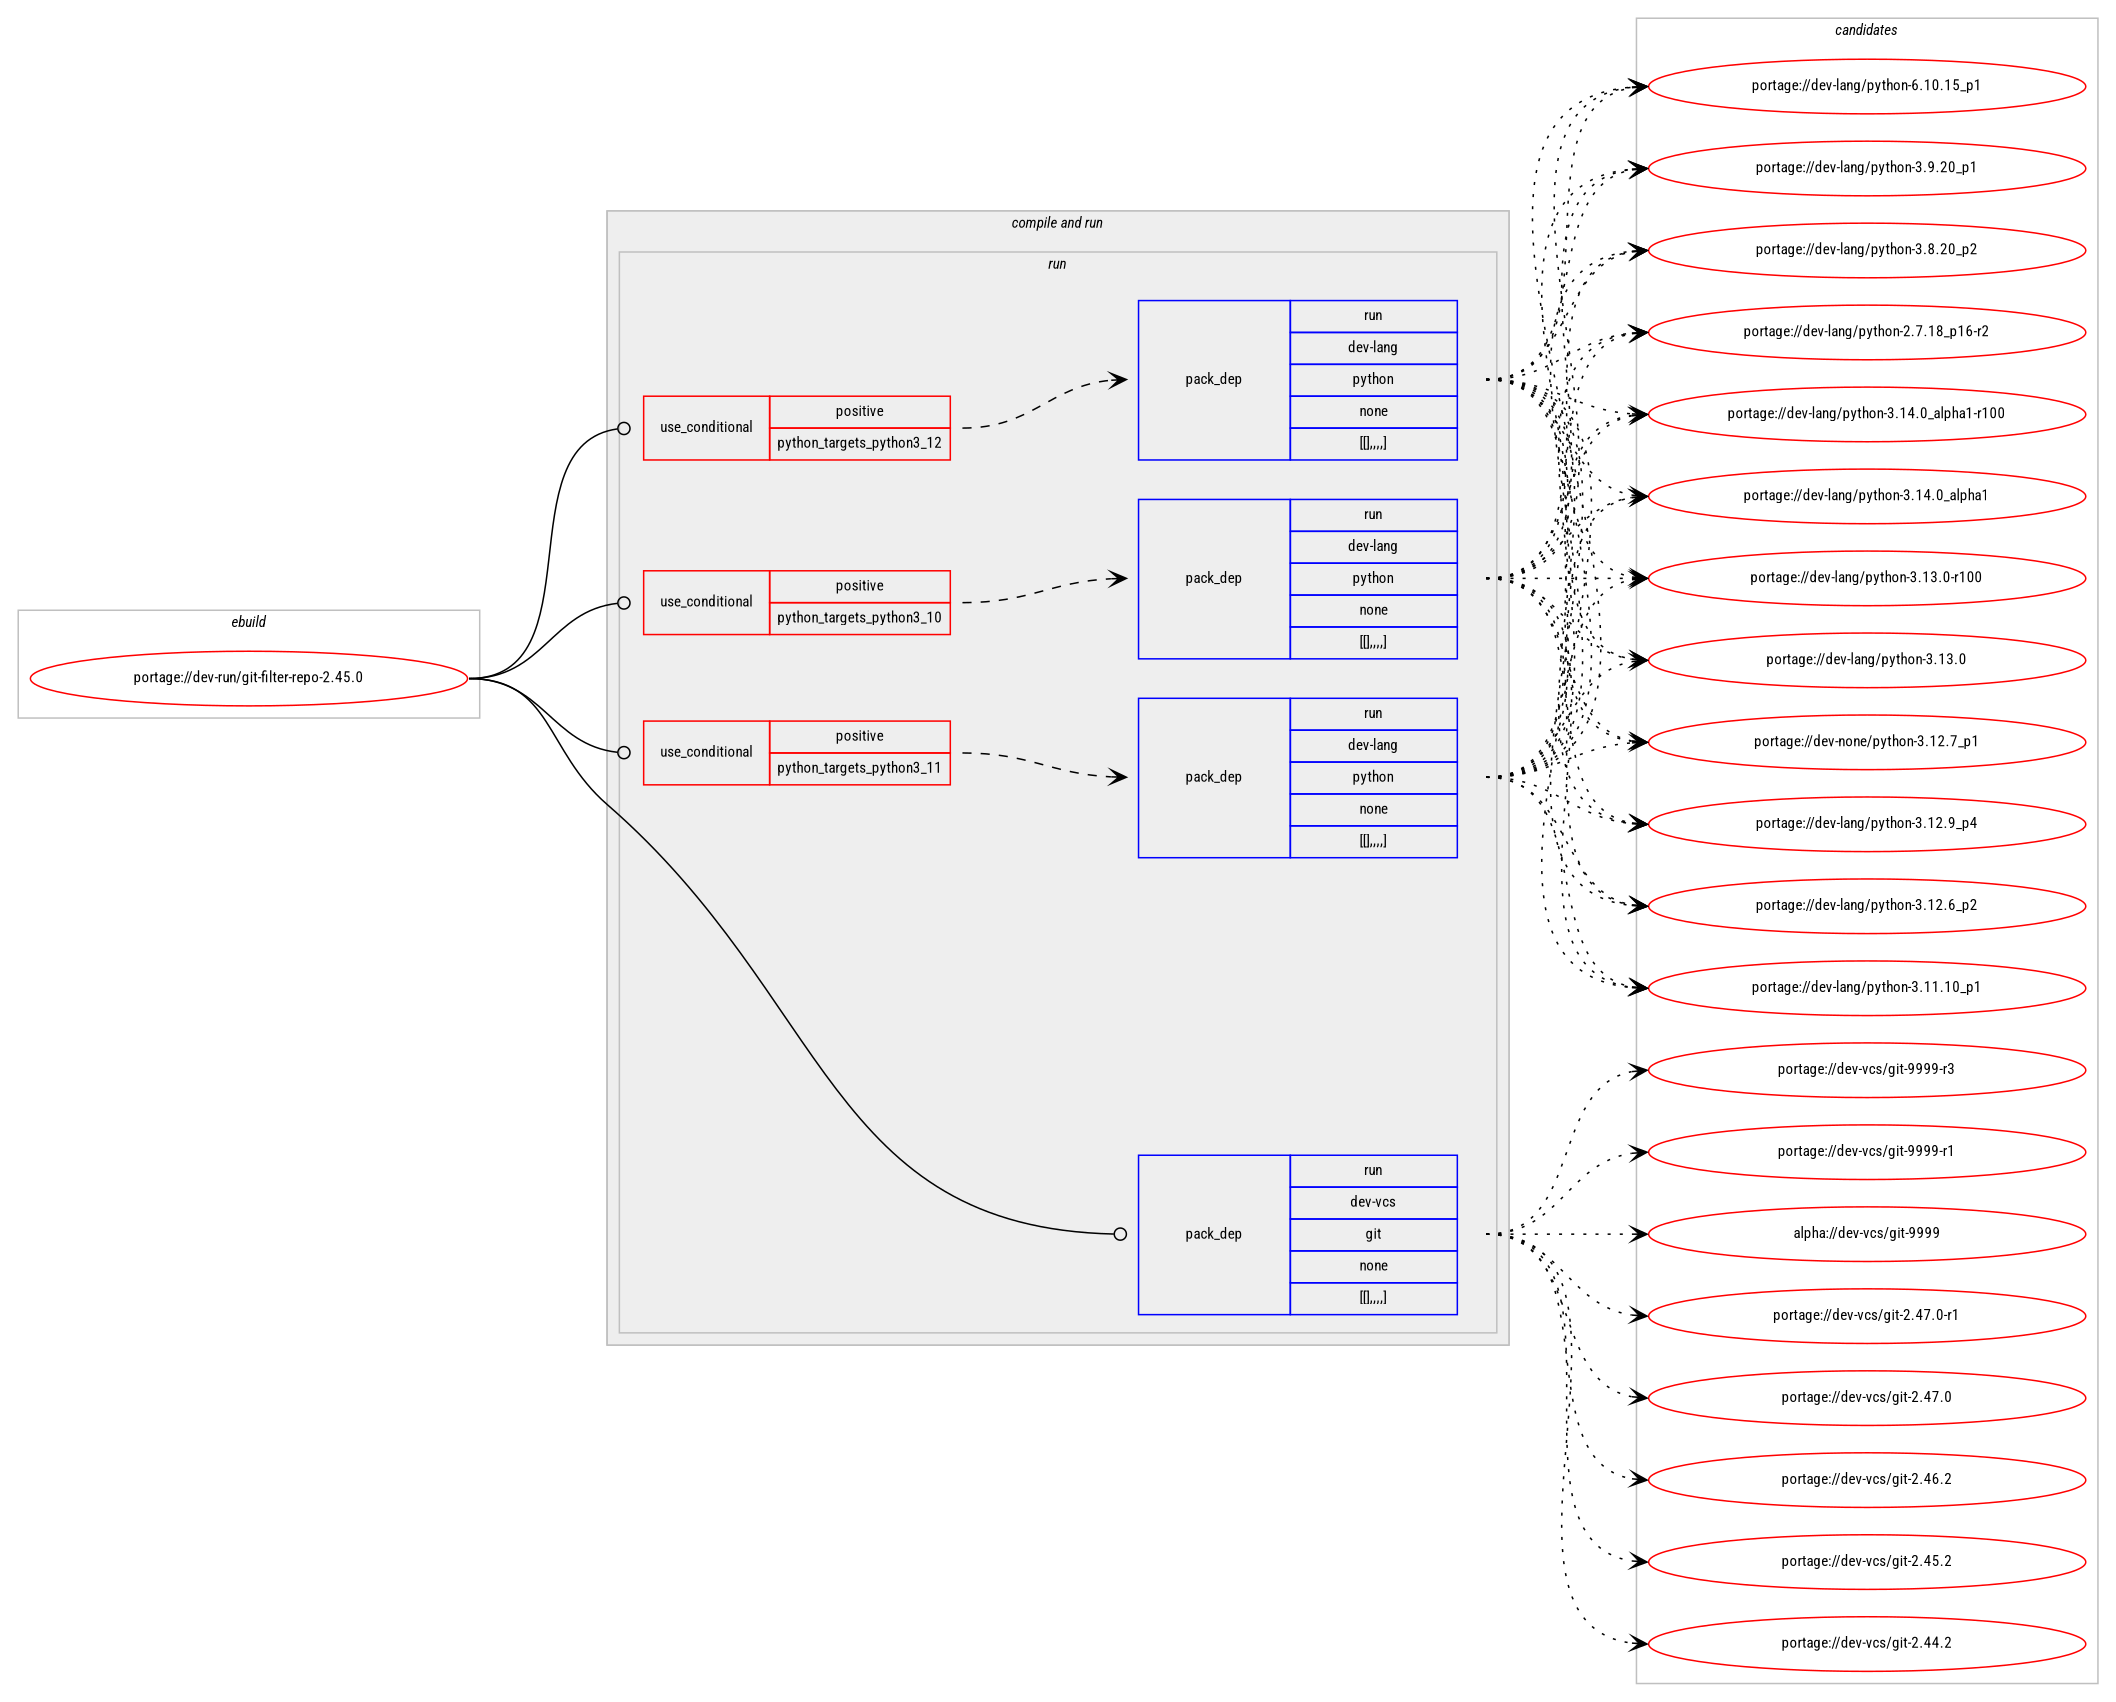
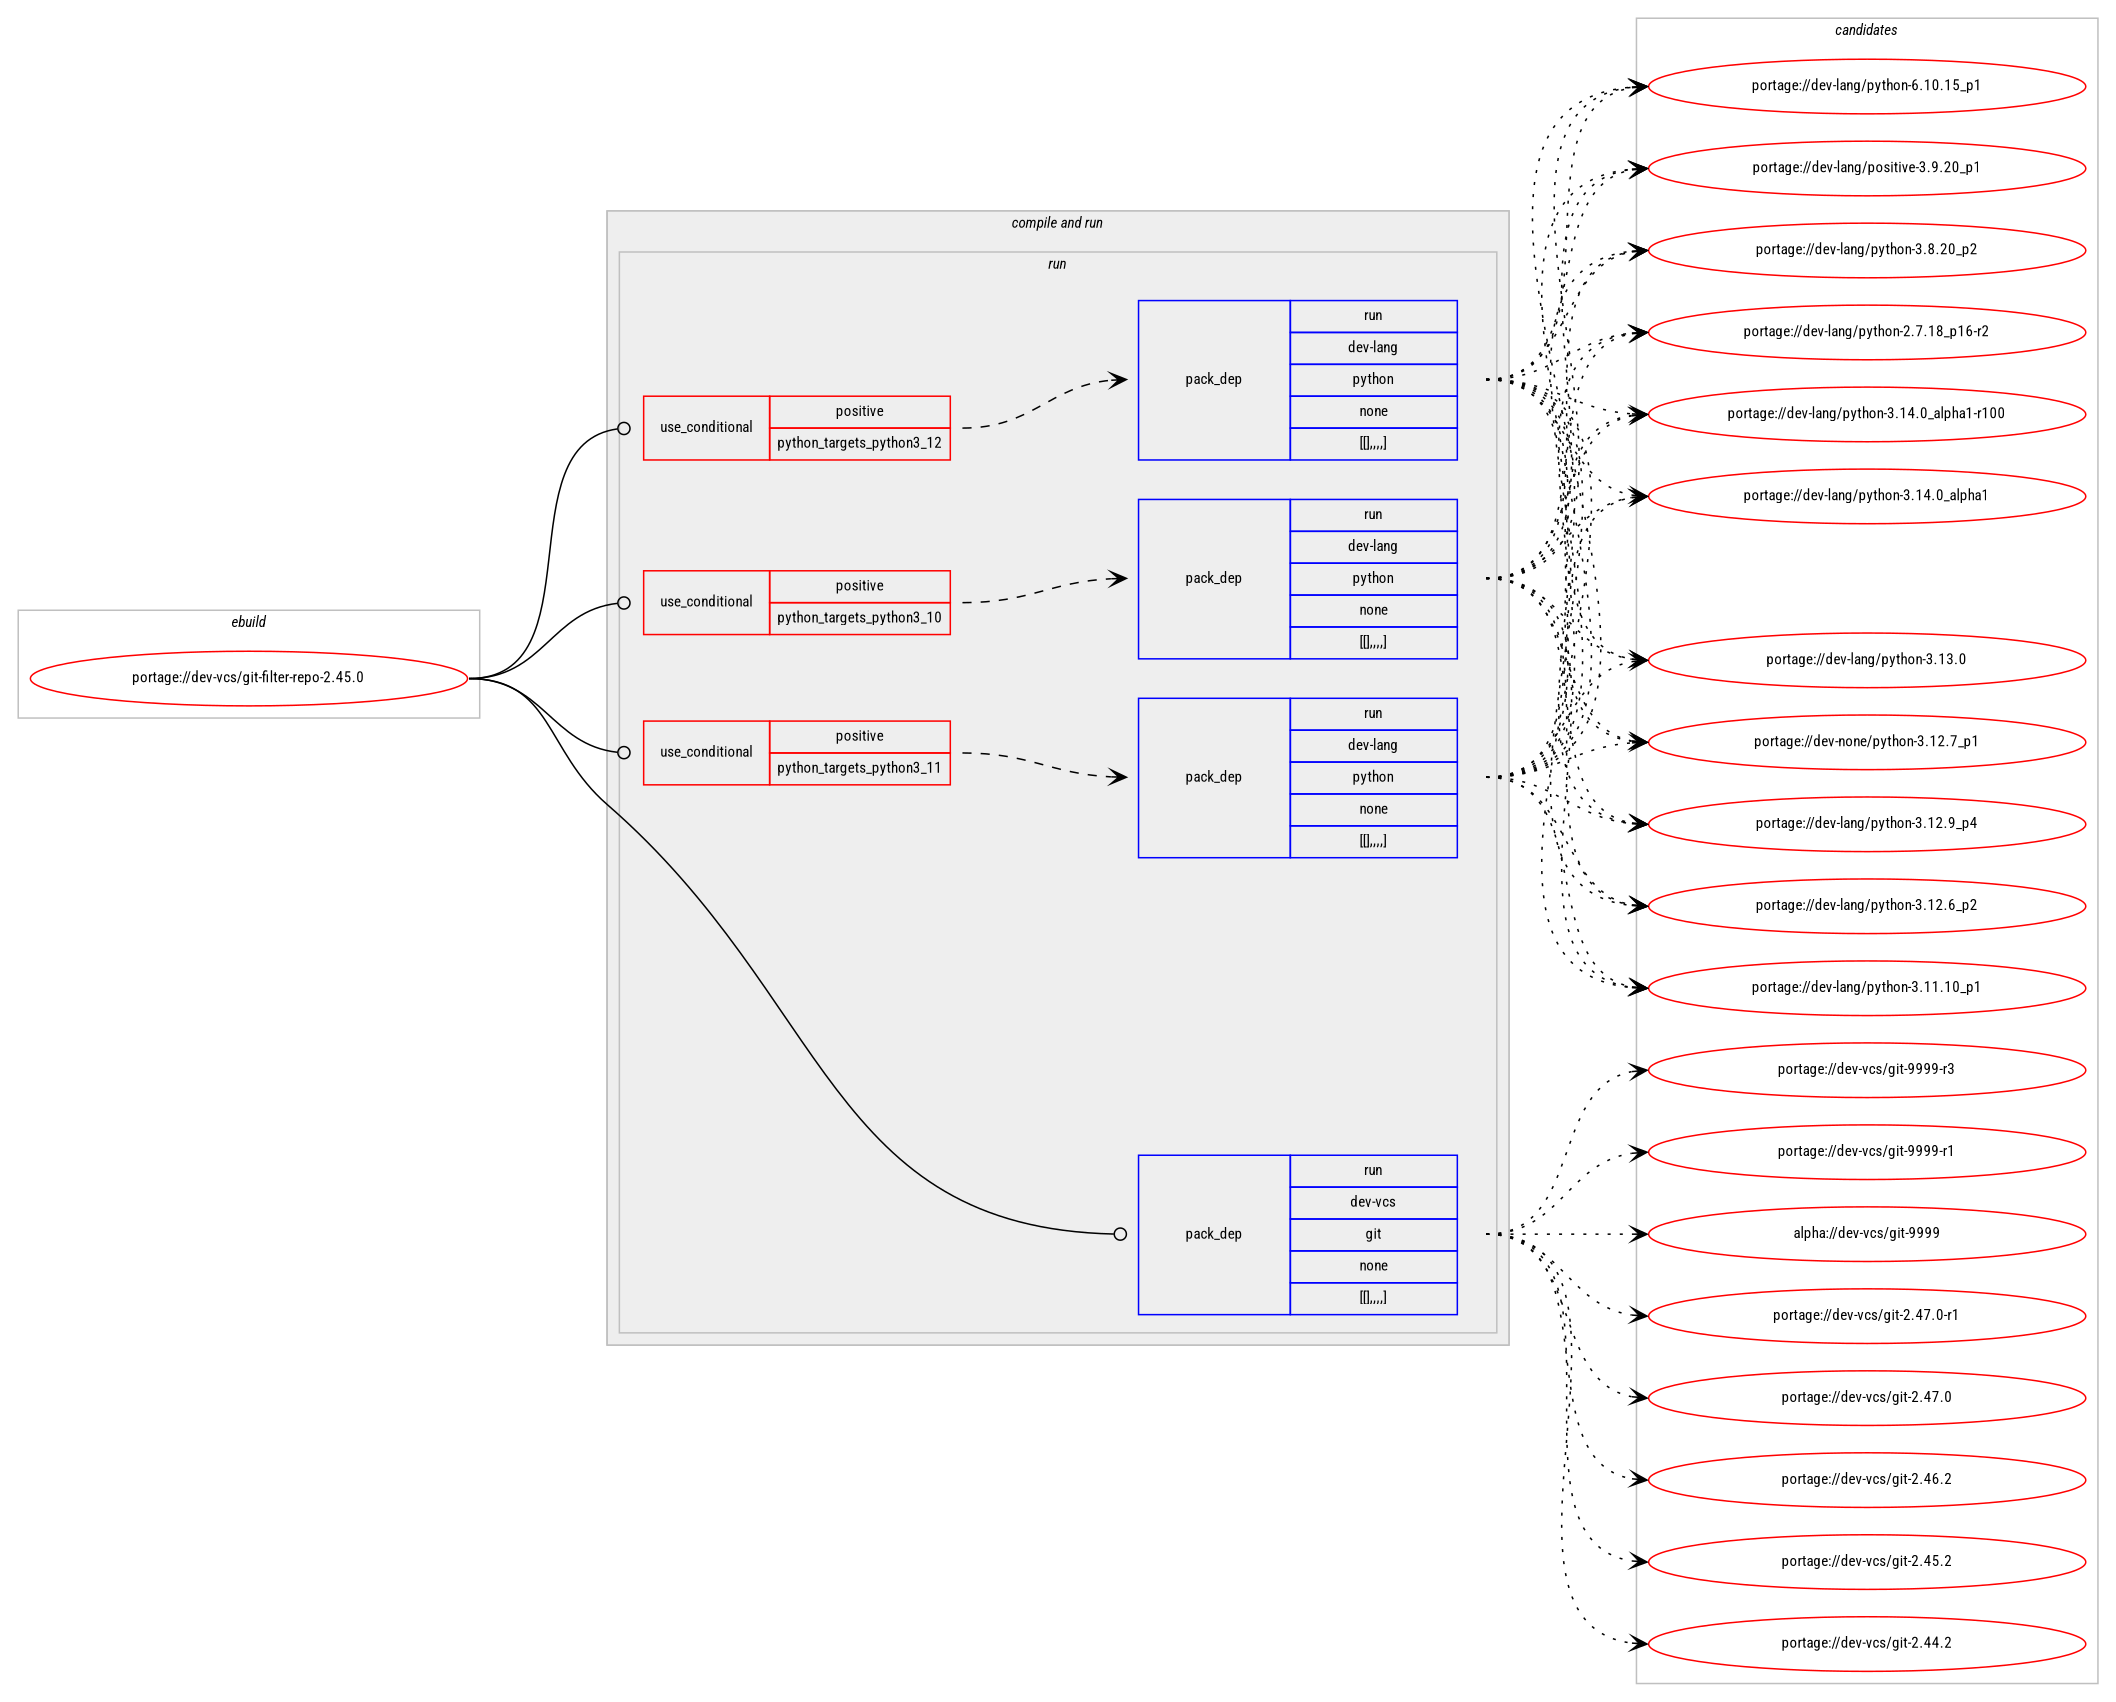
node "portage://dev-lang/python-3.9.20_p1": label "portage://dev-lang/python-3.9.20_p1" -> "portage://dev-lang/positive-3.9.20_p1"
node "portage://dev-lang/python-3.13.0-r100": removed
node "portage://dev-run/git-filter-repo-2.45.0": label "portage://dev-run/git-filter-repo-2.45.0" -> "portage://dev-vcs/git-filter-repo-2.45.0"
